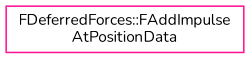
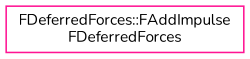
node "FDeferredForces::FAddImpulse AtPositionData": label "FDeferredForces::FAddImpulse AtPositionData" -> "FDeferredForces::FAddImpulse FDeferredForces"
